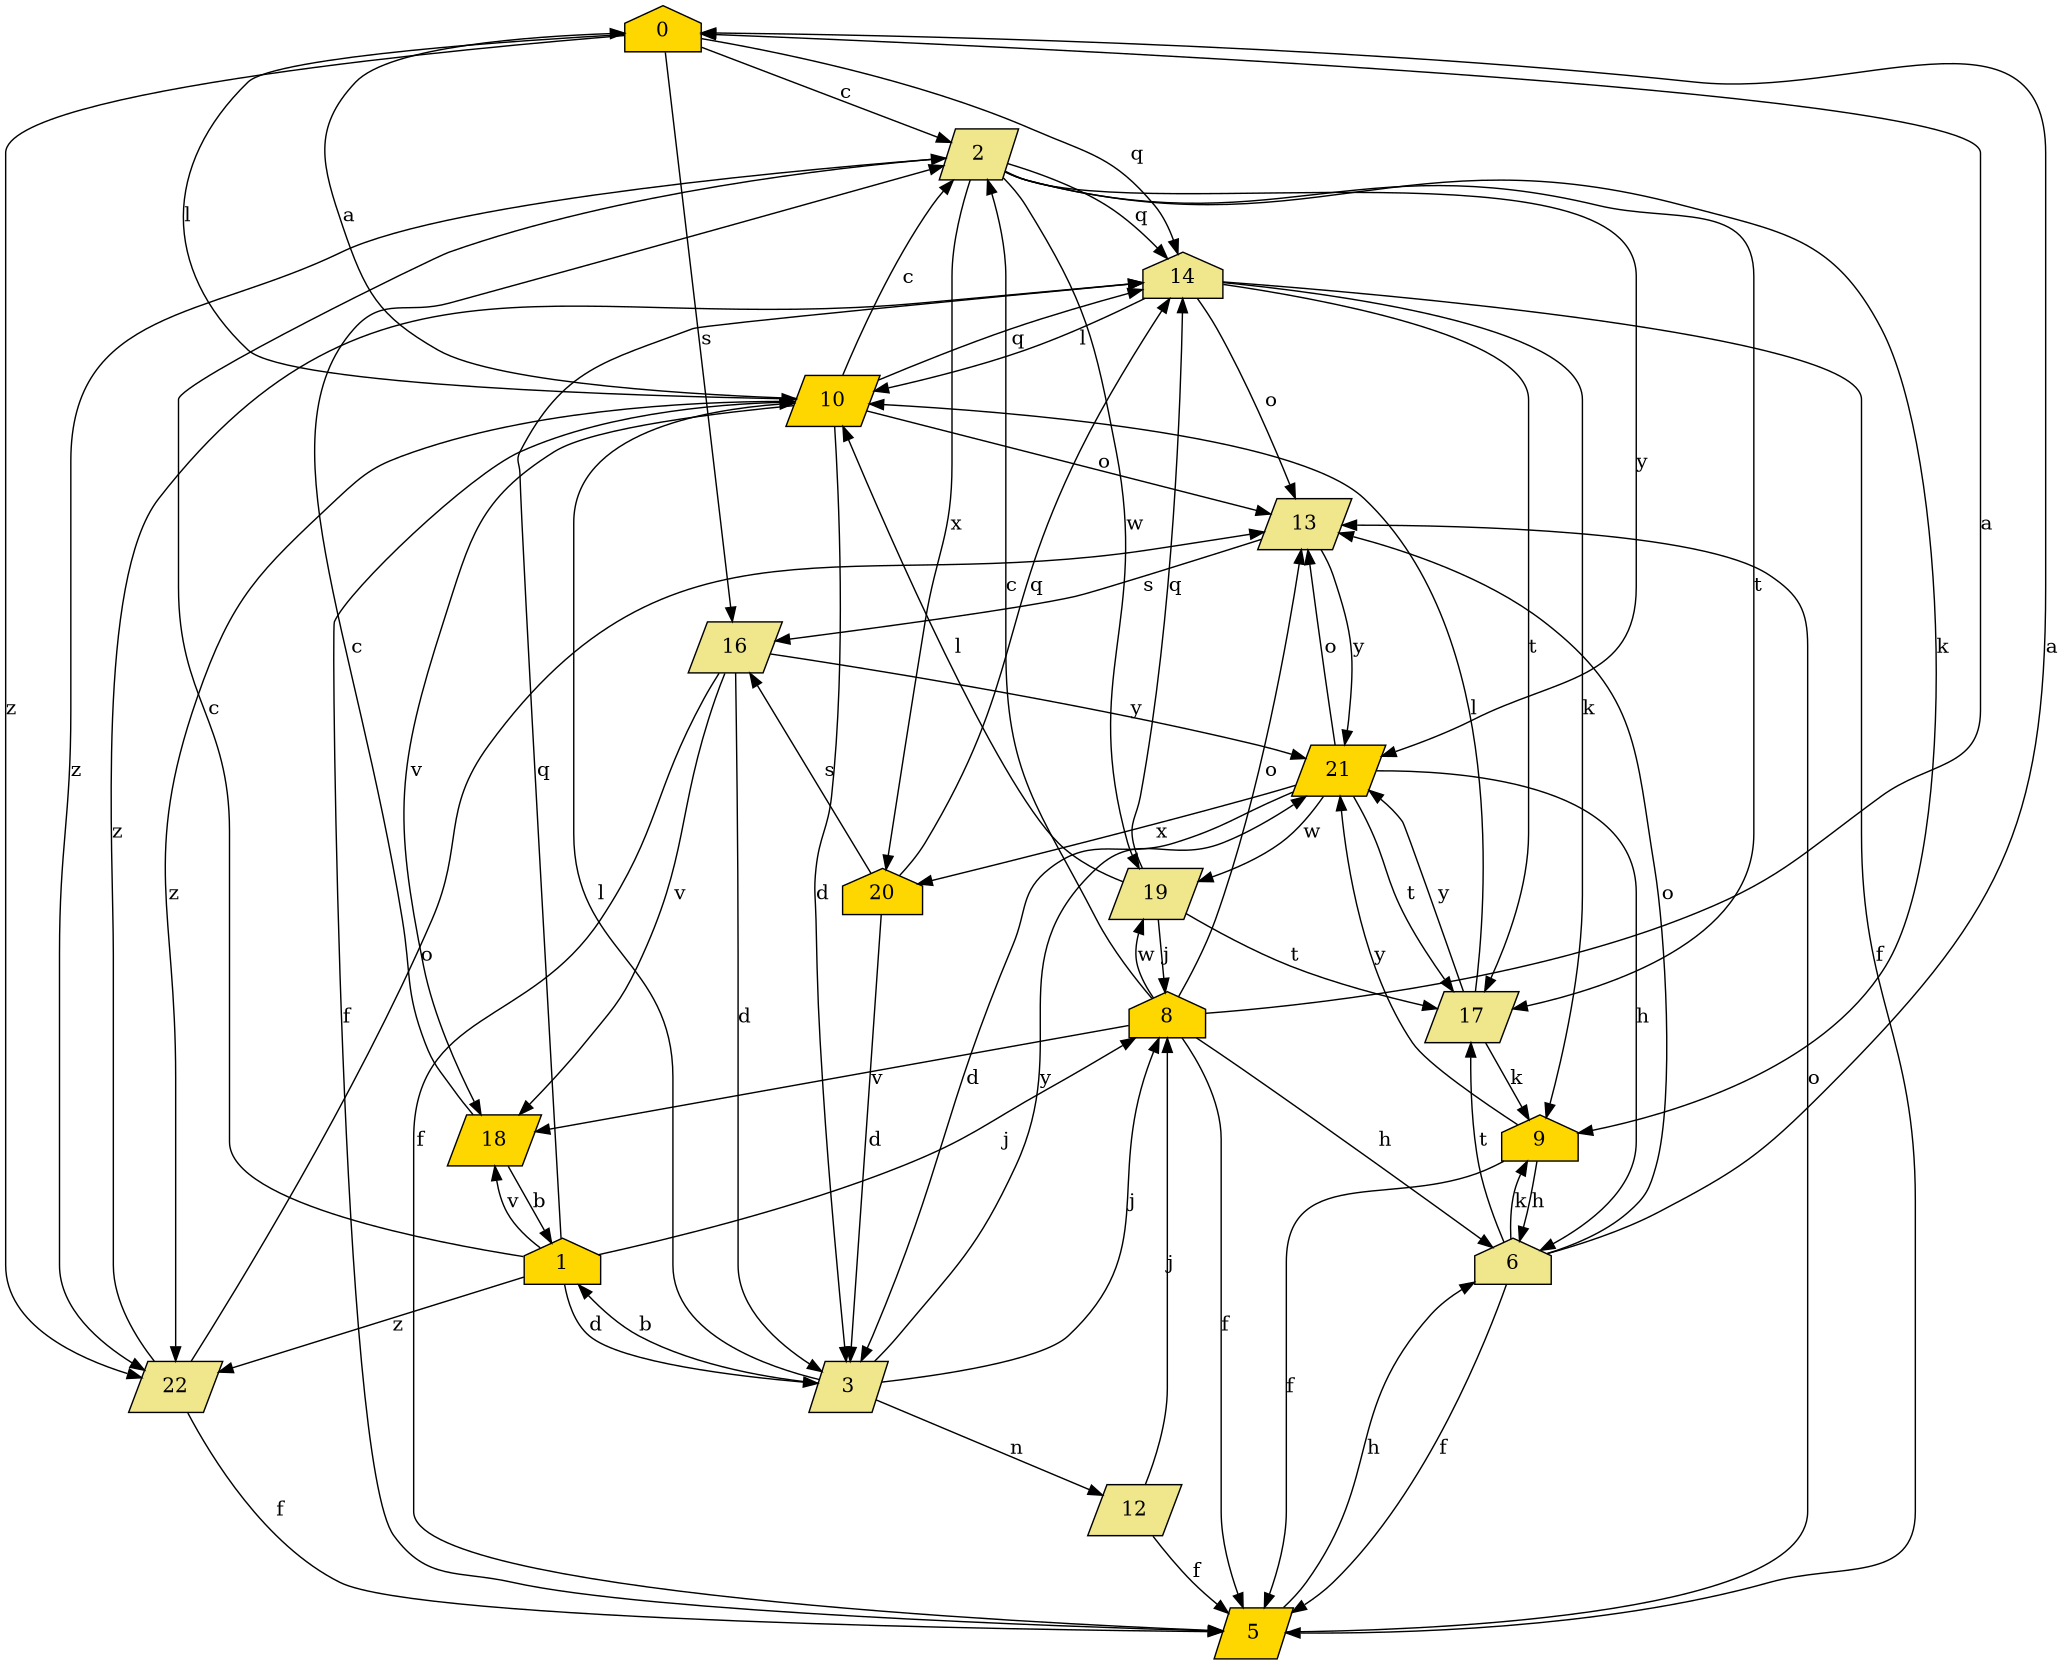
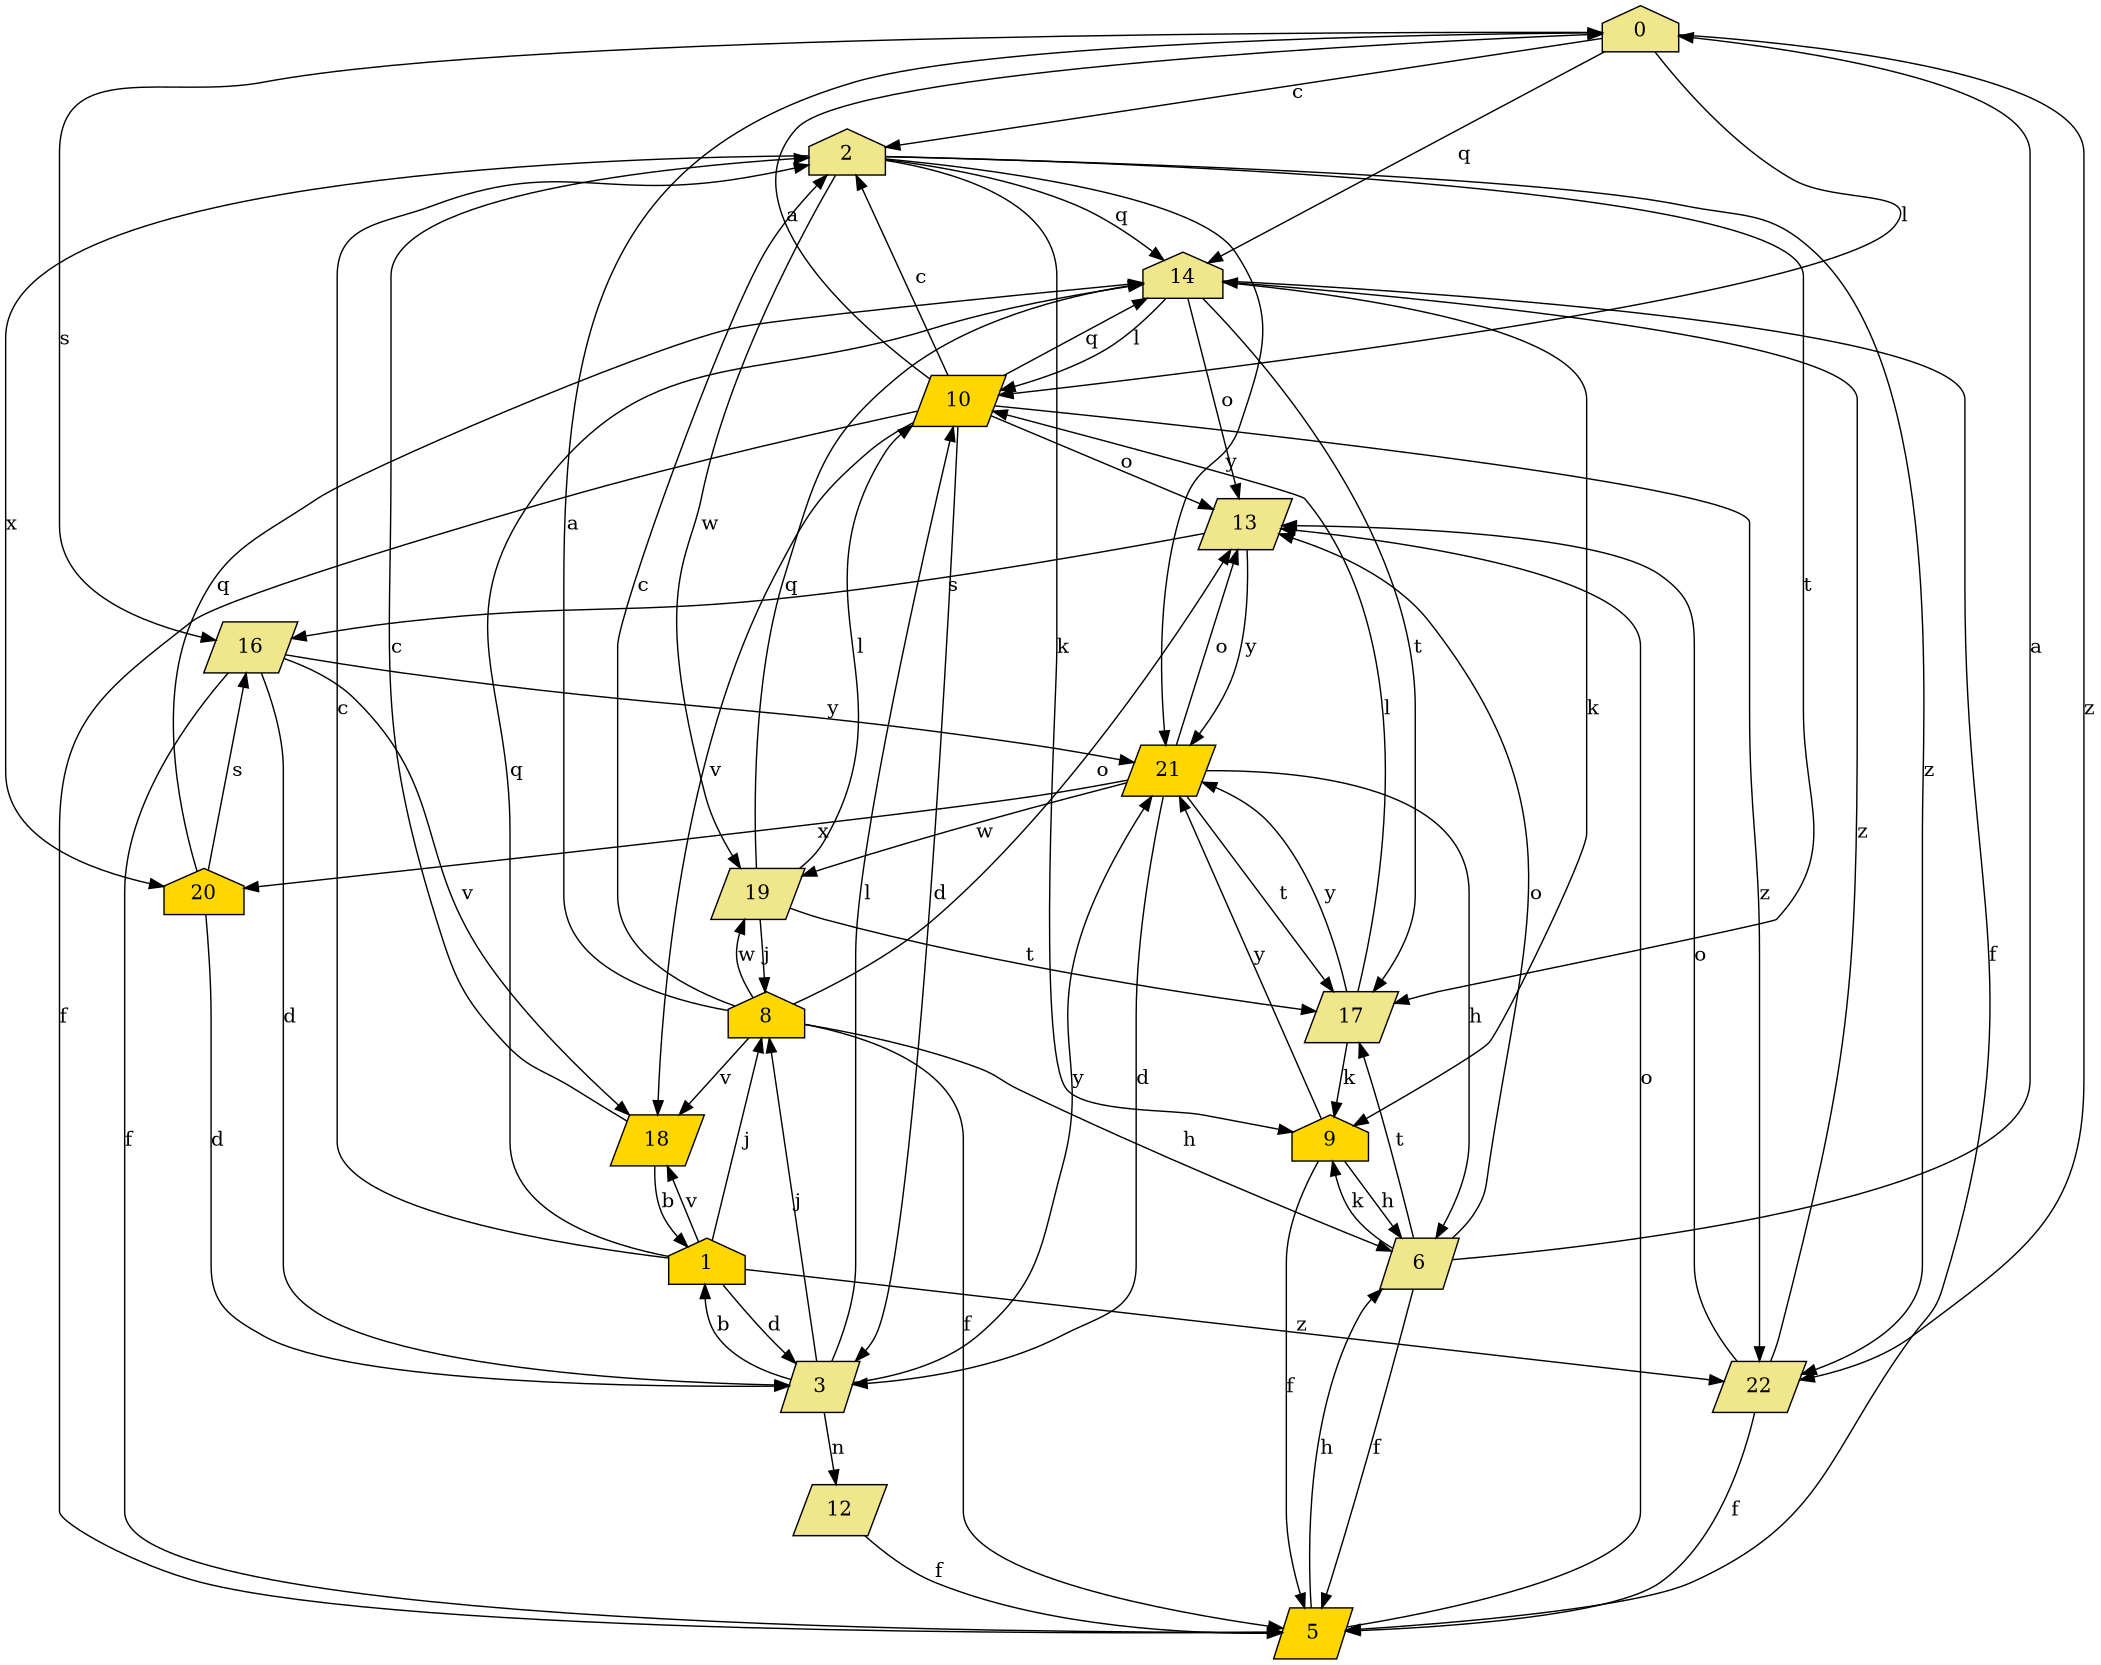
node "0": fillcolor gold -> khaki
node "2": shape parallelogram -> house
node "6": shape house -> parallelogram
edge "12" -> "8": removed, label "j"
